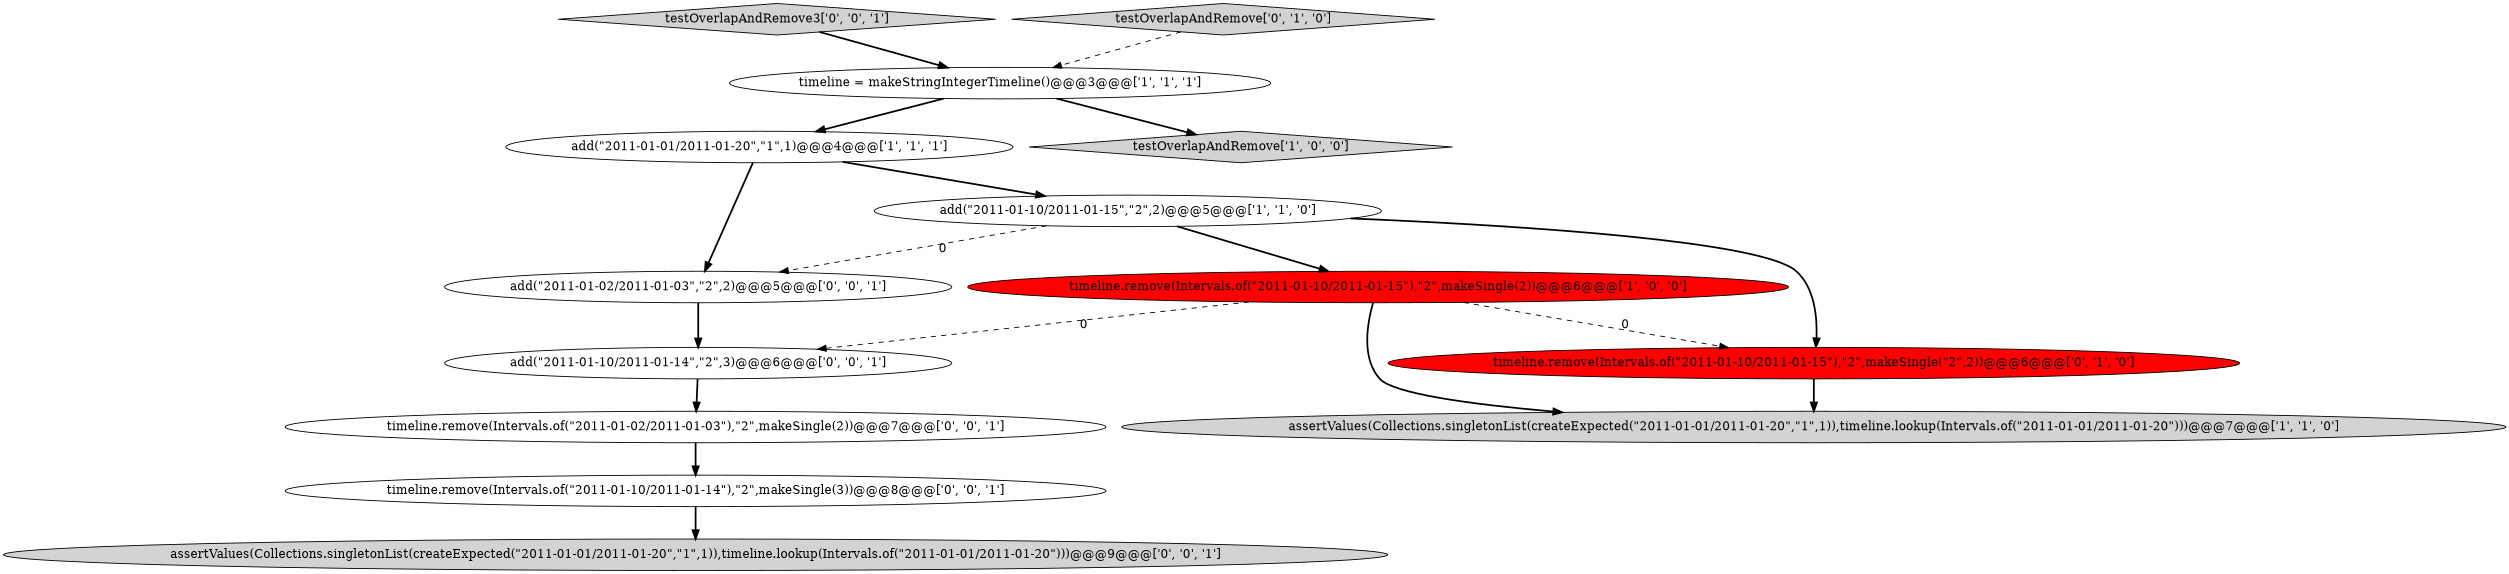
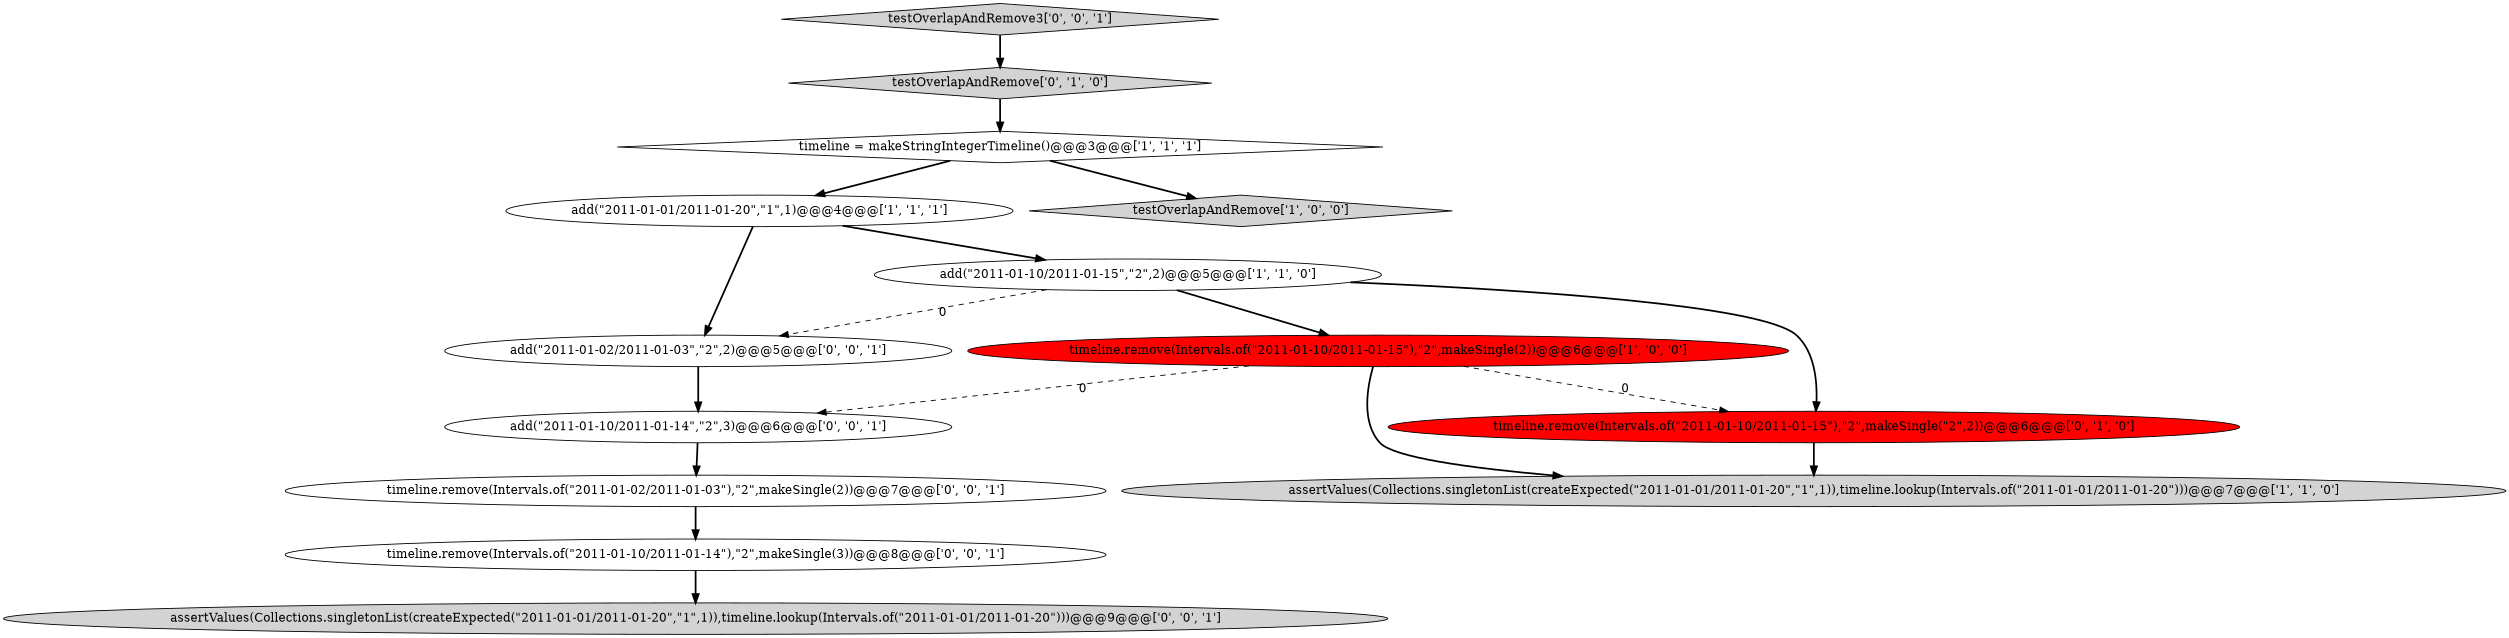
edge "testOverlapAndRemove3['0', '0', '1']" -> "timeline = makeStringIntegerTimeline()@@@3@@@['1', '1', '1']": now "testOverlapAndRemove3['0', '0', '1']" -> "testOverlapAndRemove['0', '1', '0']"
edge "testOverlapAndRemove['0', '1', '0']" -> "timeline = makeStringIntegerTimeline()@@@3@@@['1', '1', '1']": style dashed -> bold
node "timeline = makeStringIntegerTimeline()@@@3@@@['1', '1', '1']": shape ellipse -> diamond
